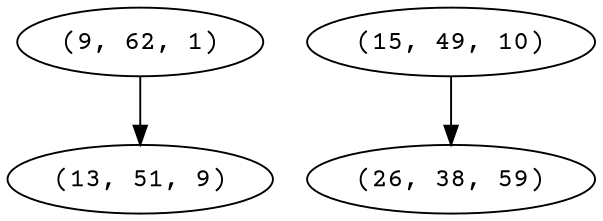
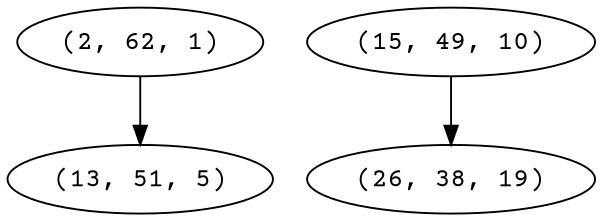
node "(9, 62, 1)": label "(9, 62, 1)" -> "(2, 62, 1)"
node "(13, 51, 9)": label "(13, 51, 9)" -> "(13, 51, 5)"
node "(26, 38, 59)": label "(26, 38, 59)" -> "(26, 38, 19)"
